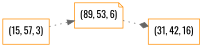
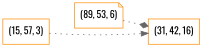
edge "(15, 57, 3)" -> "(89, 53, 6)": now "(15, 57, 3)" -> "(31, 42, 16)"
